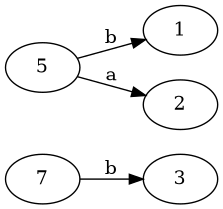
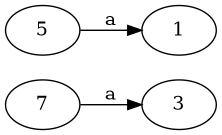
edge "5" -> "1": label "b" -> "a"
node "2": removed
edge "7" -> "3": label "b" -> "a"
